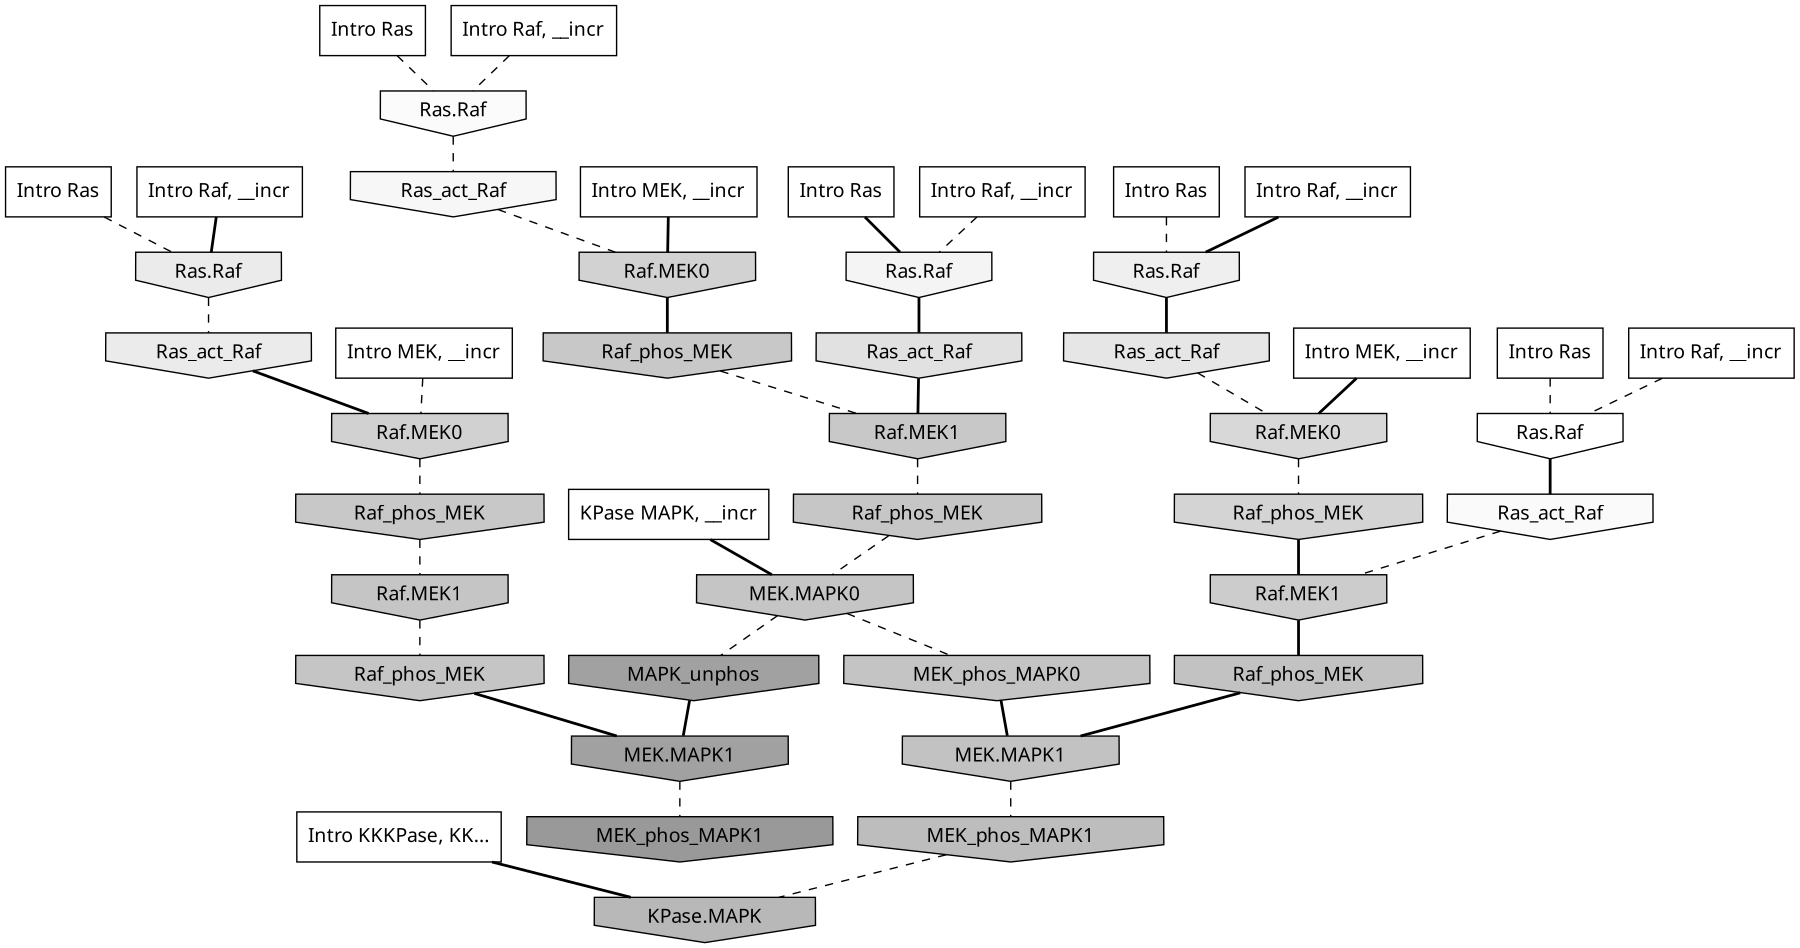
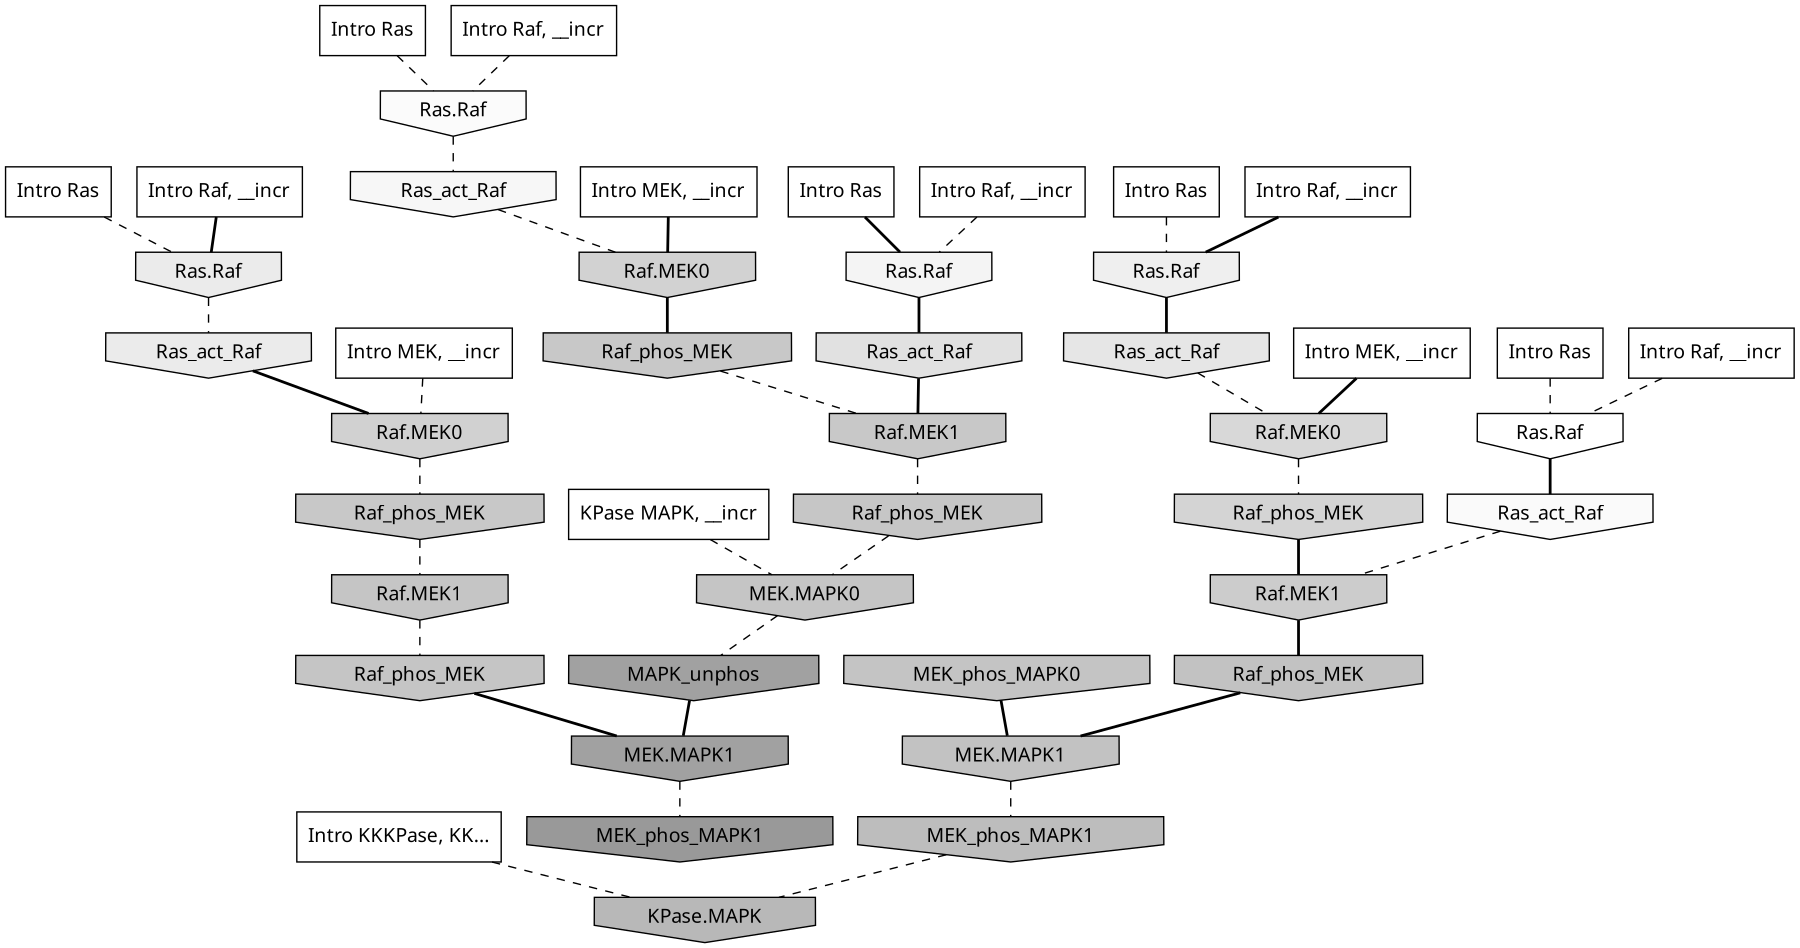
edge "KPase MAPK, __incr" -- "MEK.MAPK0": style bold -> dashed
edge "MEK.MAPK0" -- "MEK_phos_MAPK0": removed
edge "Intro KKKPase, KK..." -- "KPase.MAPK": style bold -> dashed
